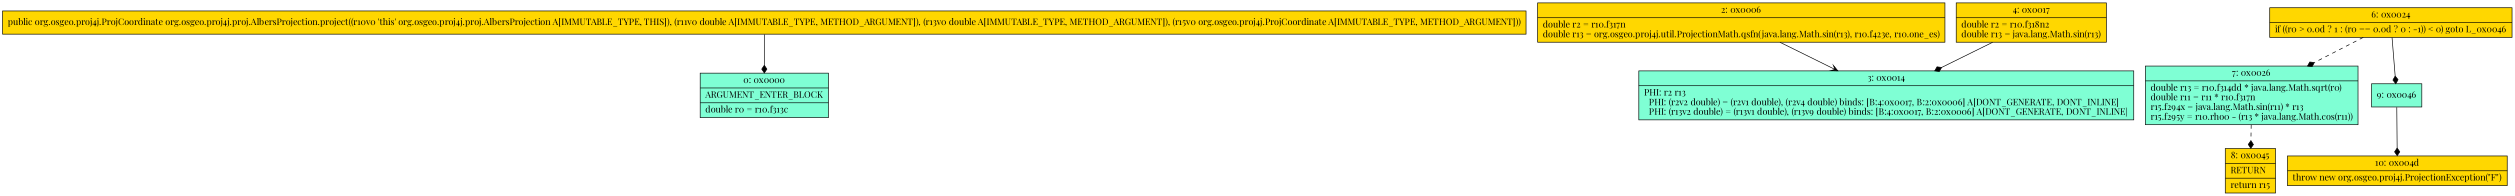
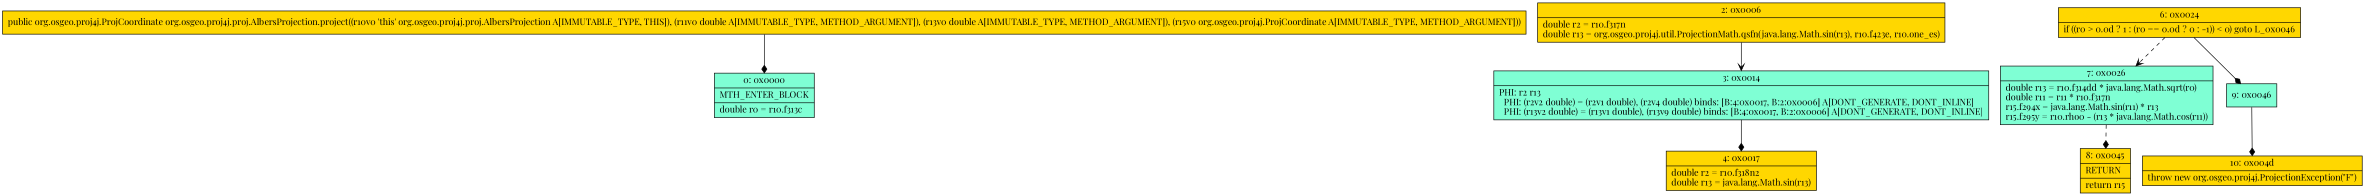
edge "6: 0x0024" -> "7: 0x0026": arrowhead diamond -> vee
edge "4: 0x0017" -> "3: 0x0014": reversed
node "0: 0x0000": text "ARGUMENT_ENTER_BLOCK" -> "MTH_ENTER_BLOCK"
